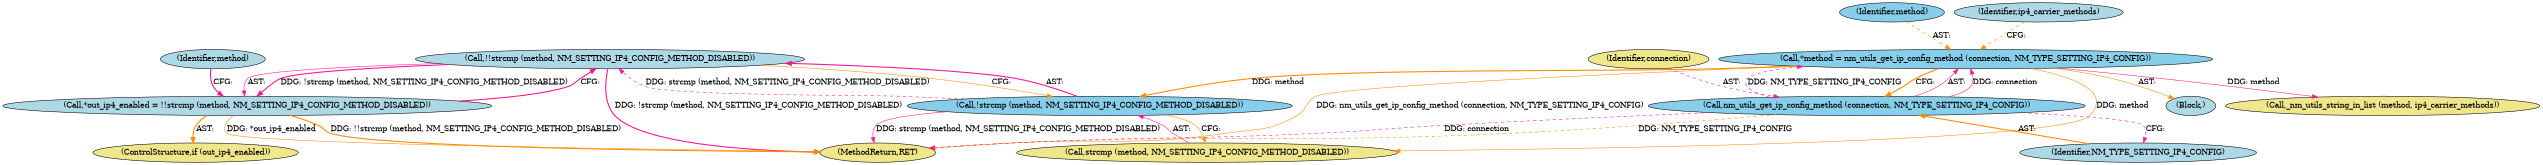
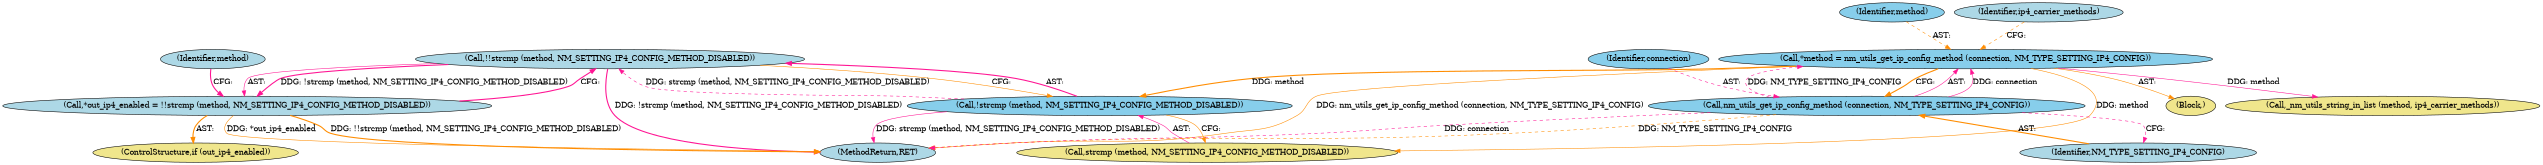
node "(Identifier,connection)": fillcolor khaki -> skyblue
node "(Block,)": fillcolor lightblue -> khaki
node "(MethodReturn,RET)": fillcolor khaki -> lightblue
